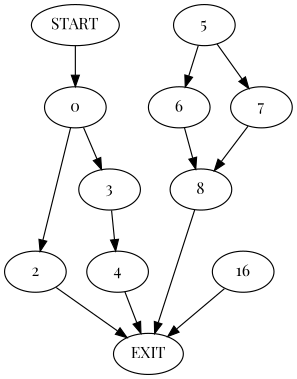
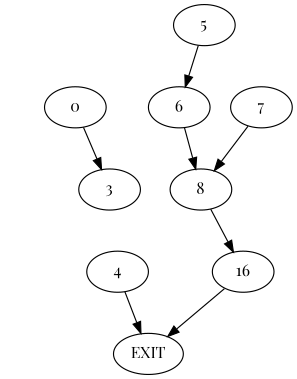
node "START": removed
edge "5" -> "7": removed
edge "3" -> "4": removed
edge "8" -> "EXIT": now "8" -> "16"
node "2": removed
